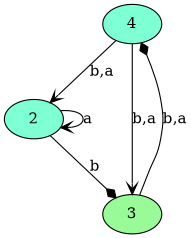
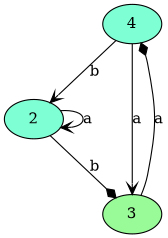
edge "4" -> "2": label "b,a" -> "b"
edge "4" -> "3": label "b,a" -> "a"
edge "3" -> "4": label "b,a" -> "a"
